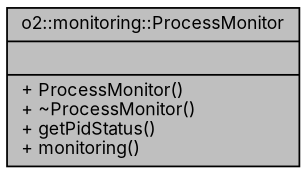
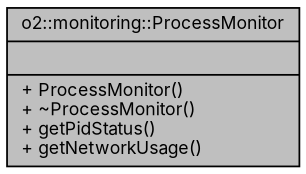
node "o2::monitoring::ProcessMonitor": text "+ monitoring()" -> "+ getNetworkUsage()"
